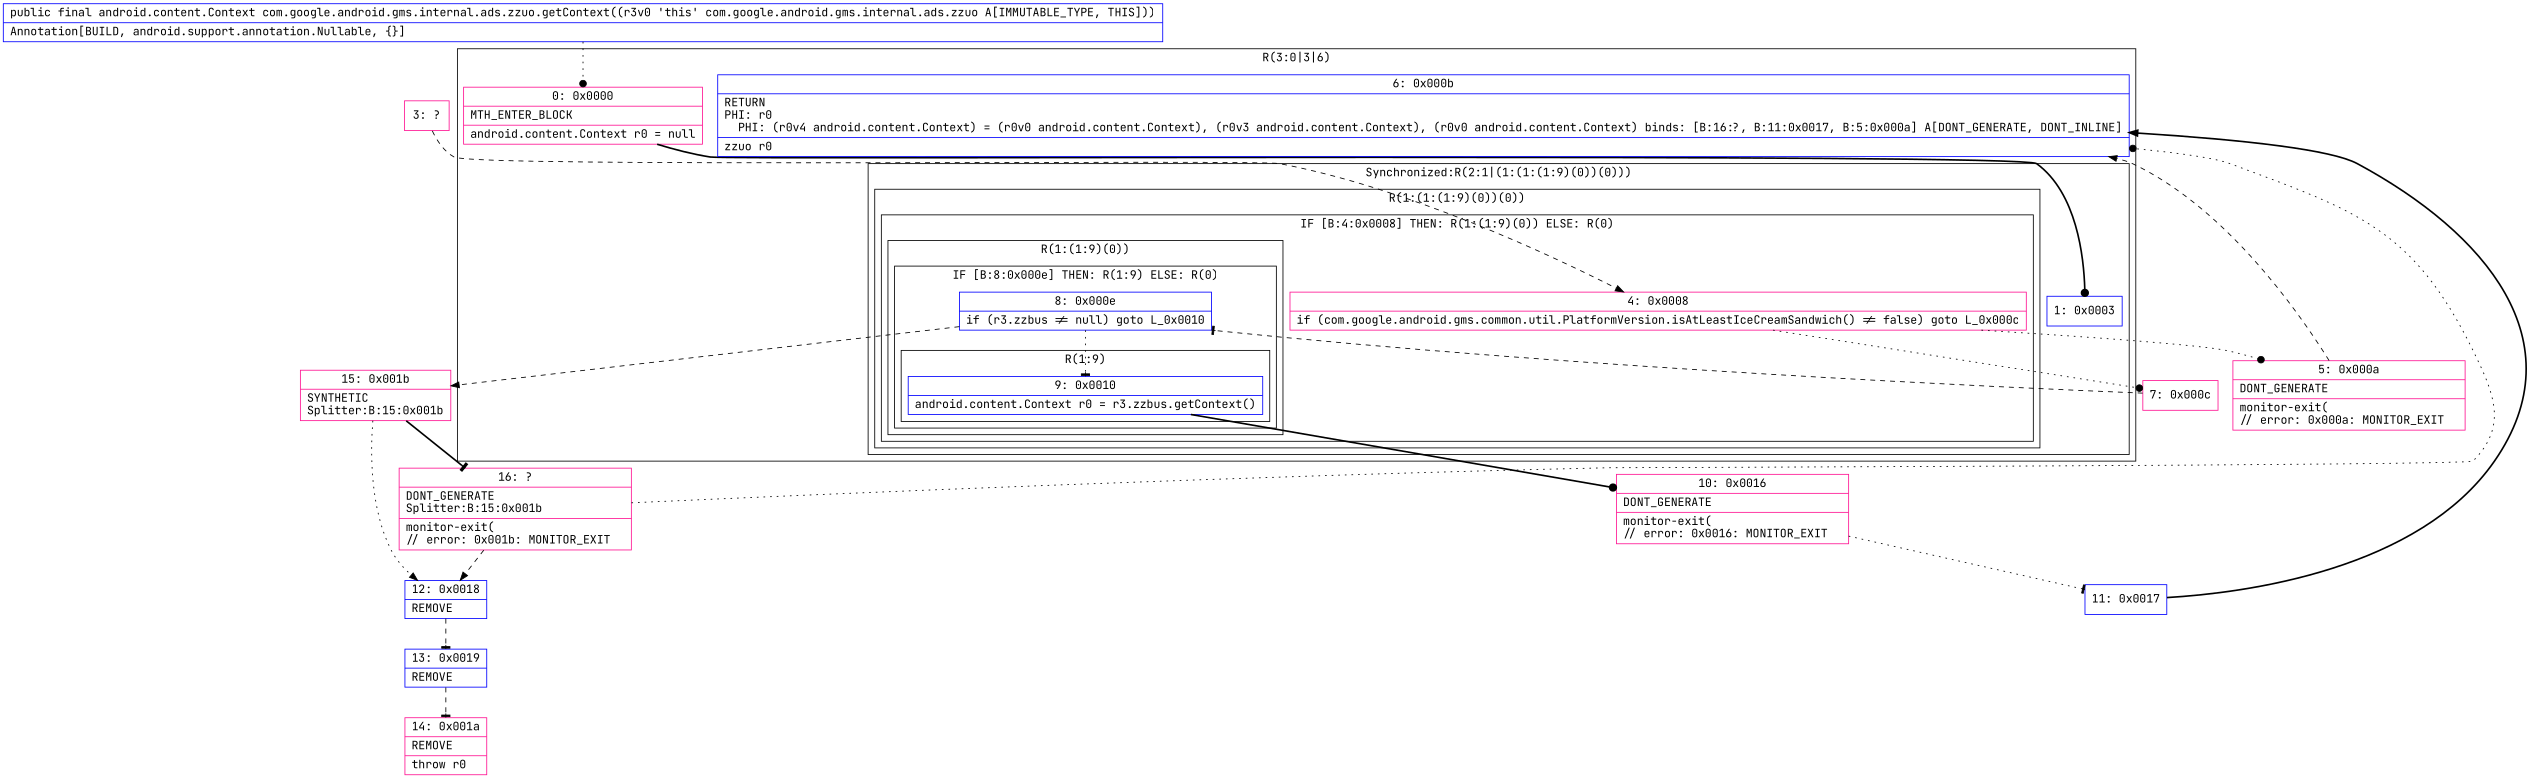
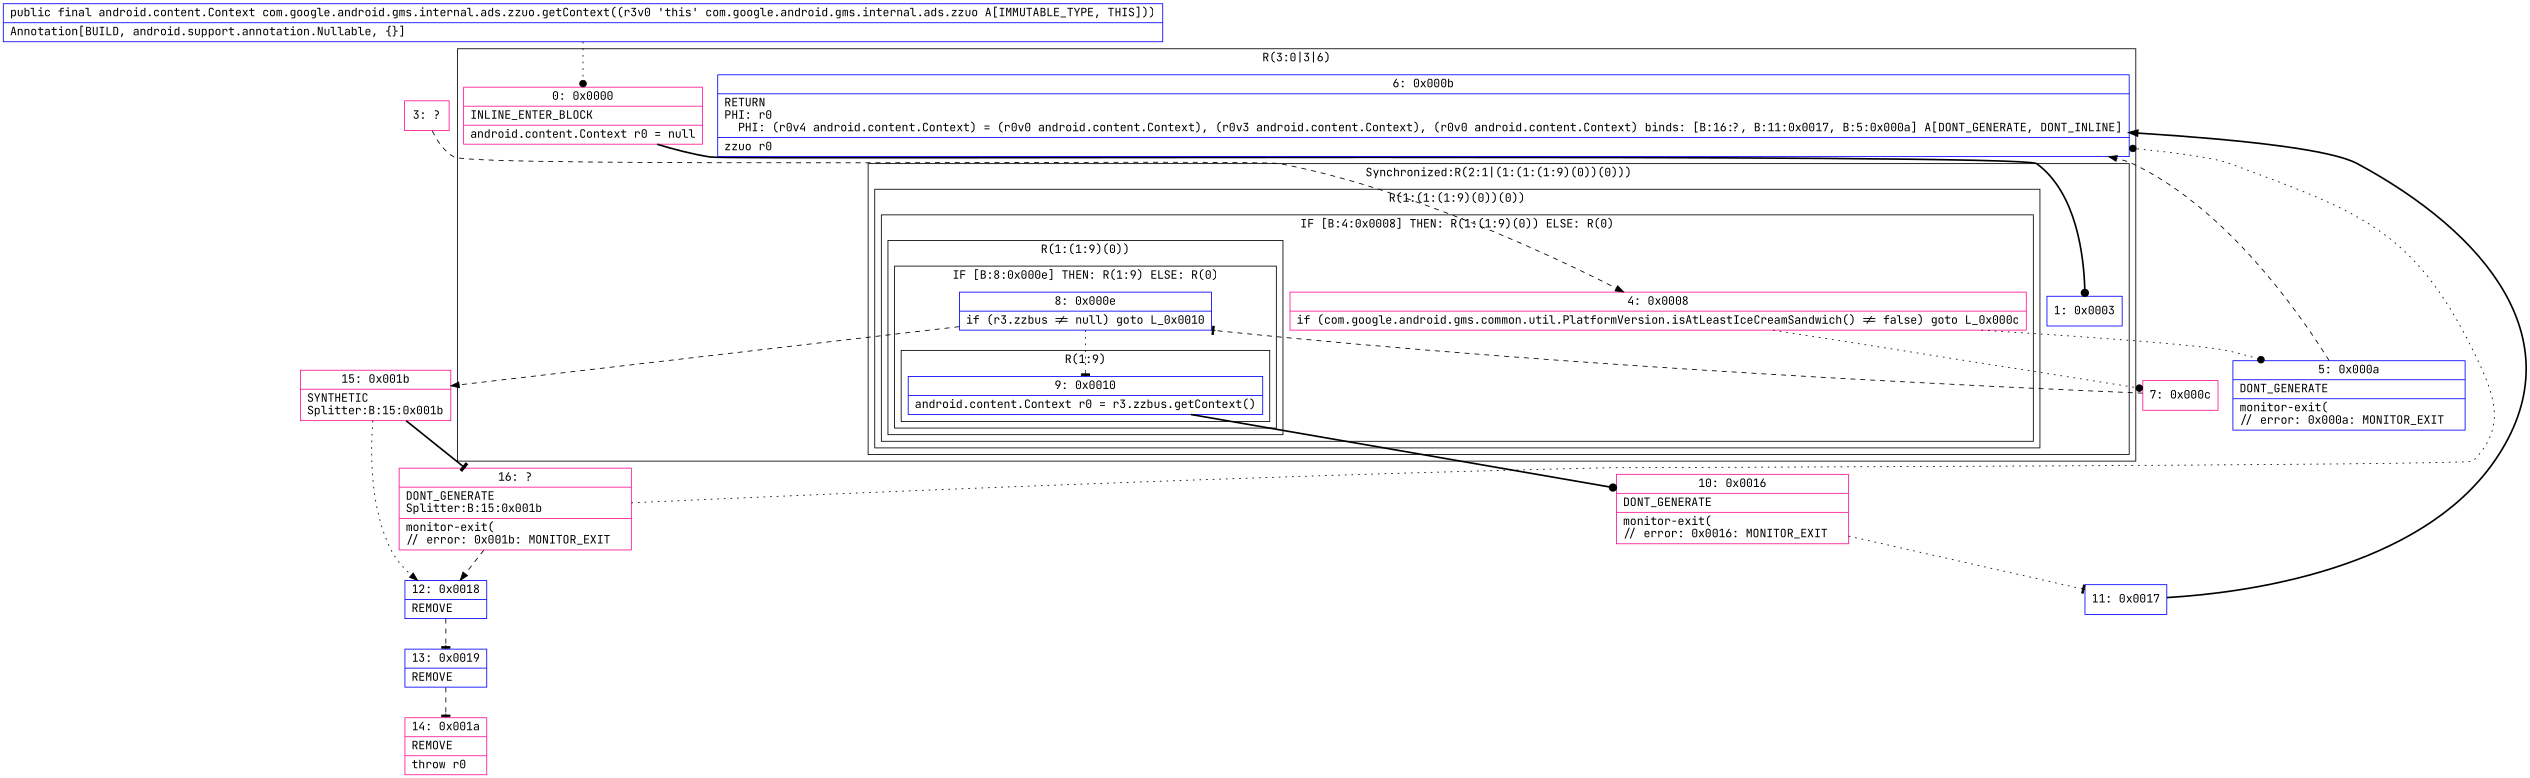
node "0: 0x0000": text "MTH_ENTER_BLOCK" -> "INLINE_ENTER_BLOCK"
node "5: 0x000a": color deeppink -> blue
